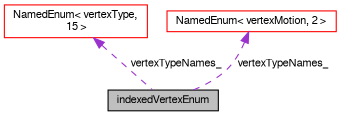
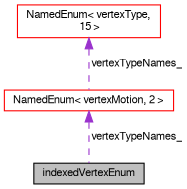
edge "indexedVertexEnum" -> "NamedEnum< vertexType, 15 >": now "NamedEnum< vertexMotion, 2 >" -> "NamedEnum< vertexType, 15 >"
